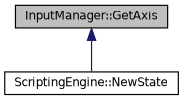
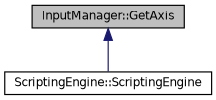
node "ScriptingEngine::NewState": label "ScriptingEngine::NewState" -> "ScriptingEngine::ScriptingEngine"
